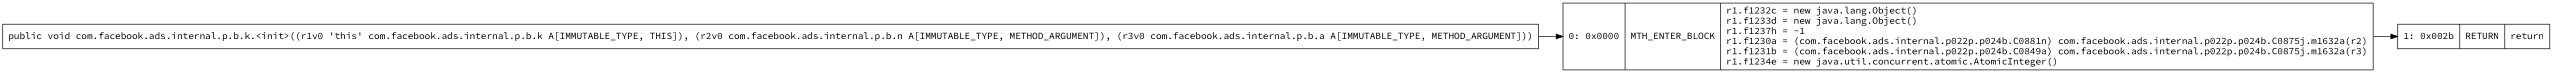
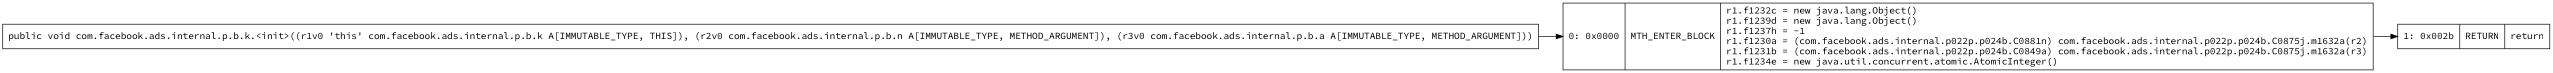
node "0: 0x0000": text "r1.f1233d = new java.lang.Object()" -> "r1.f1239d = new java.lang.Object()"
